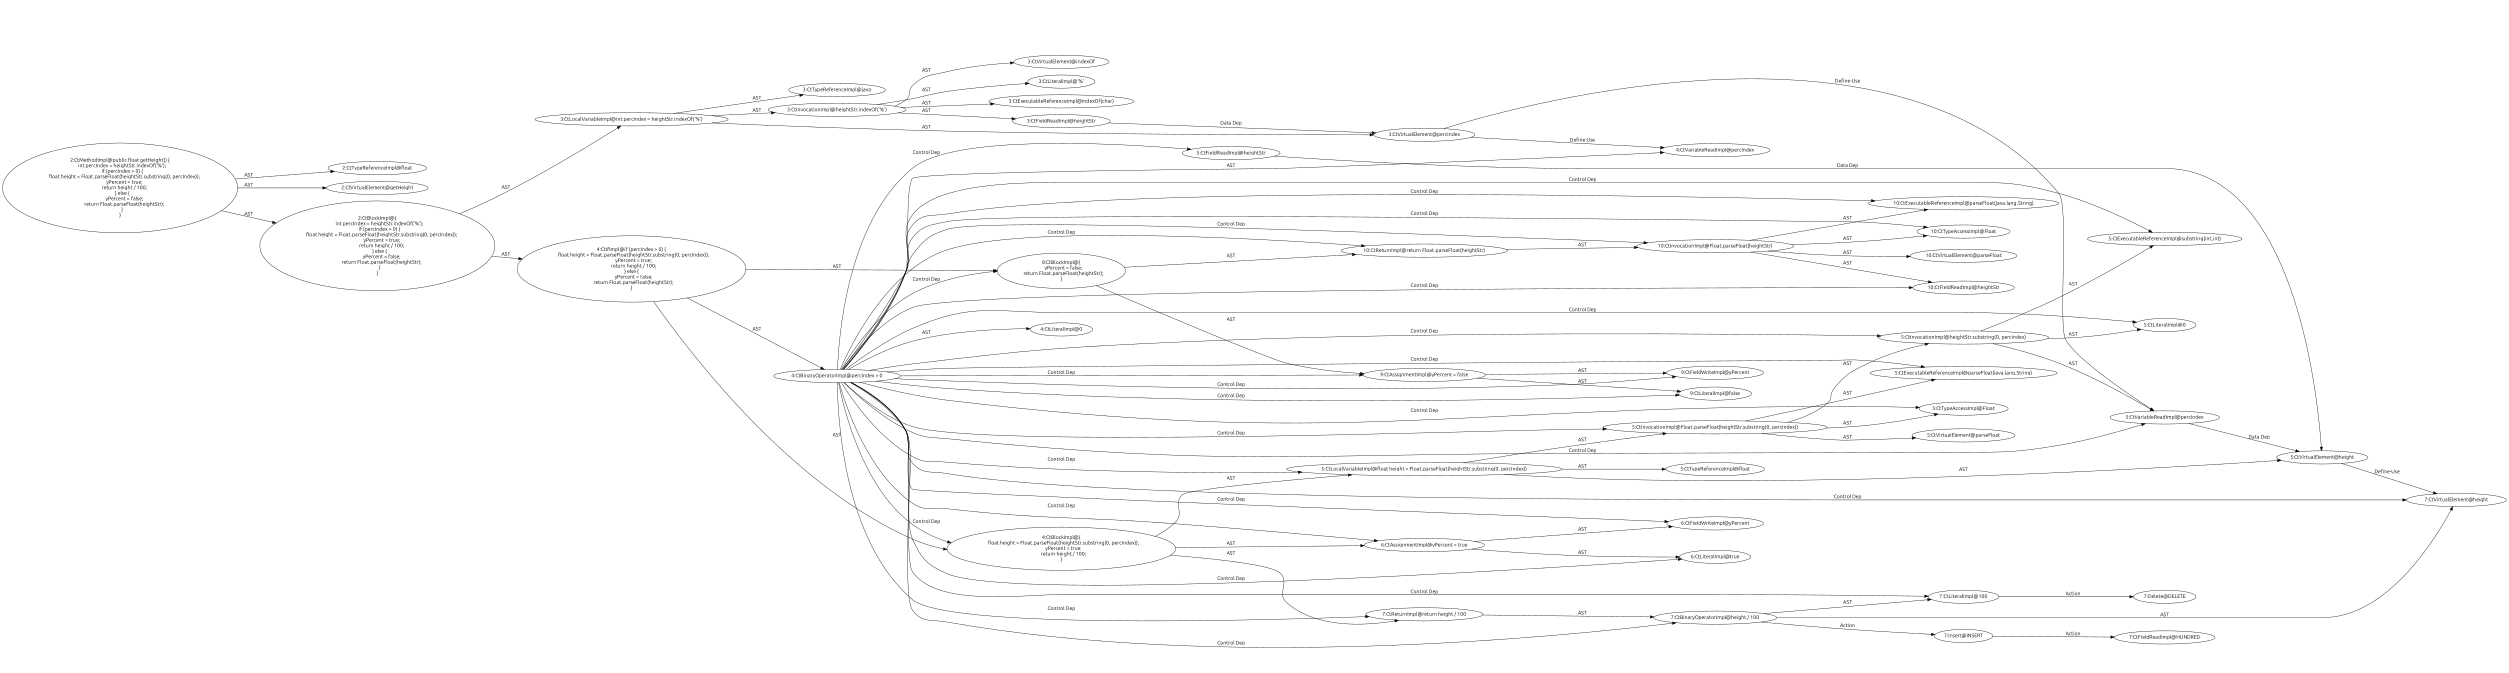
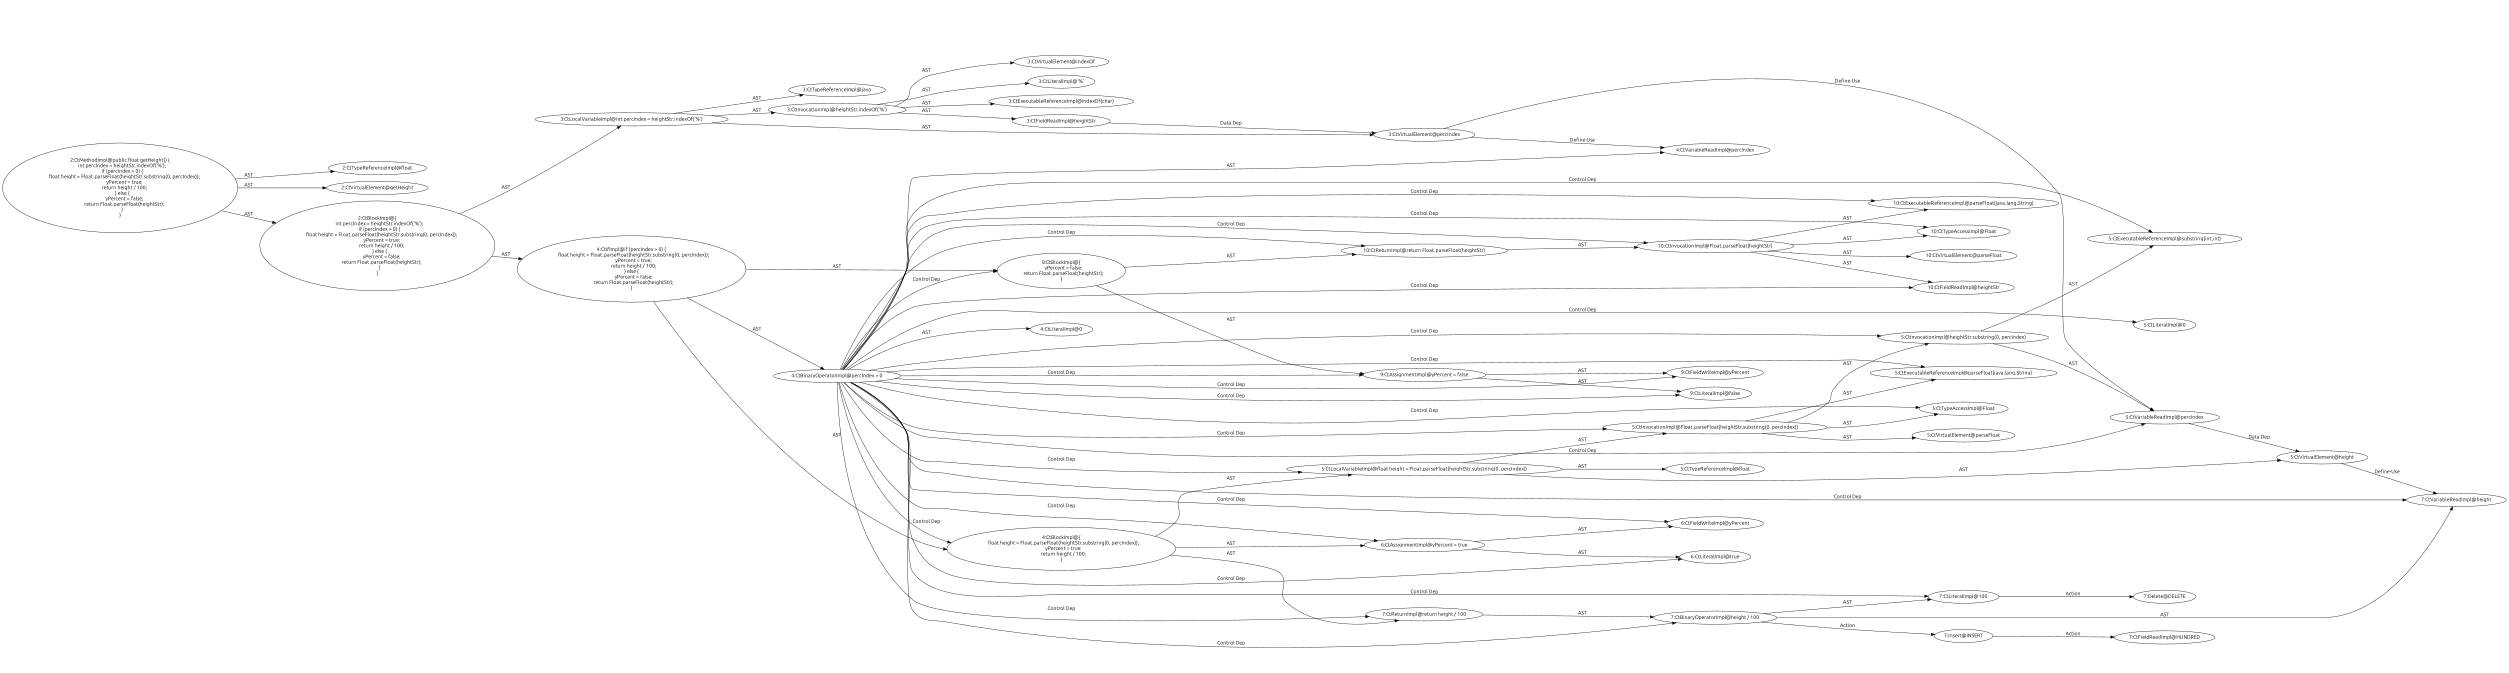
node "5:CtFieldReadImpl@heightStr": removed
edge "5:CtInvocationImpl@heightStr.substring(0, percIndex)" -> "5:CtLiteralImpl@0": removed, label "AST"
node "7:CtVirtualElement@height": label "7:CtVirtualElement@height" -> "7:CtVariableReadImpl@height"
